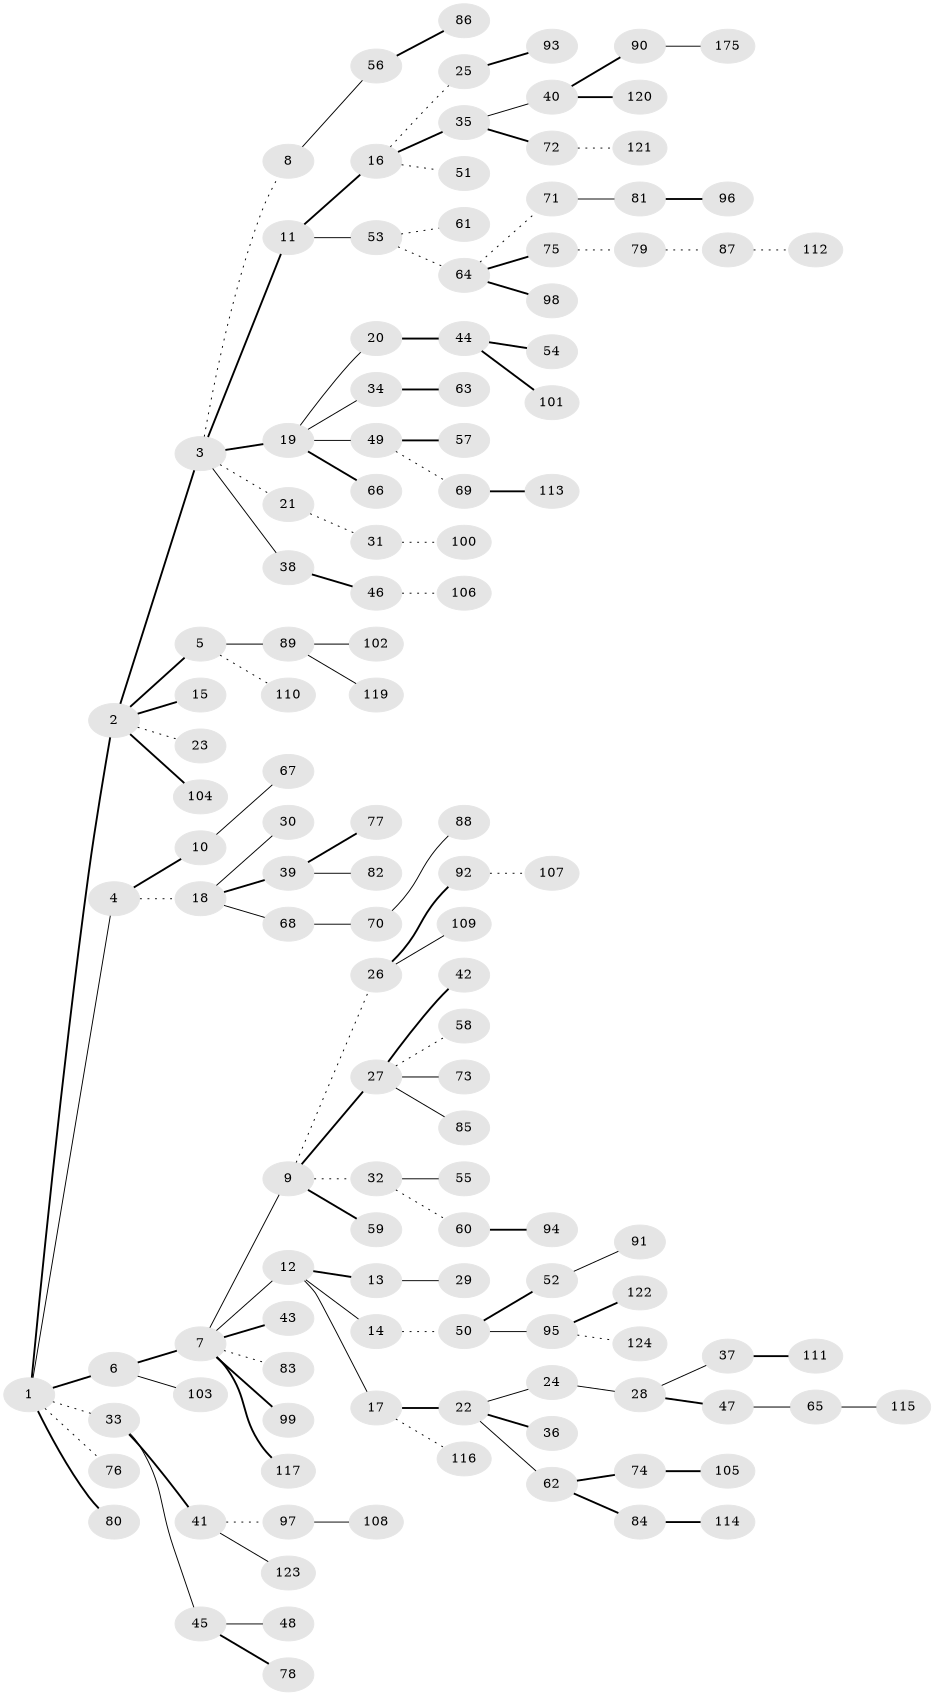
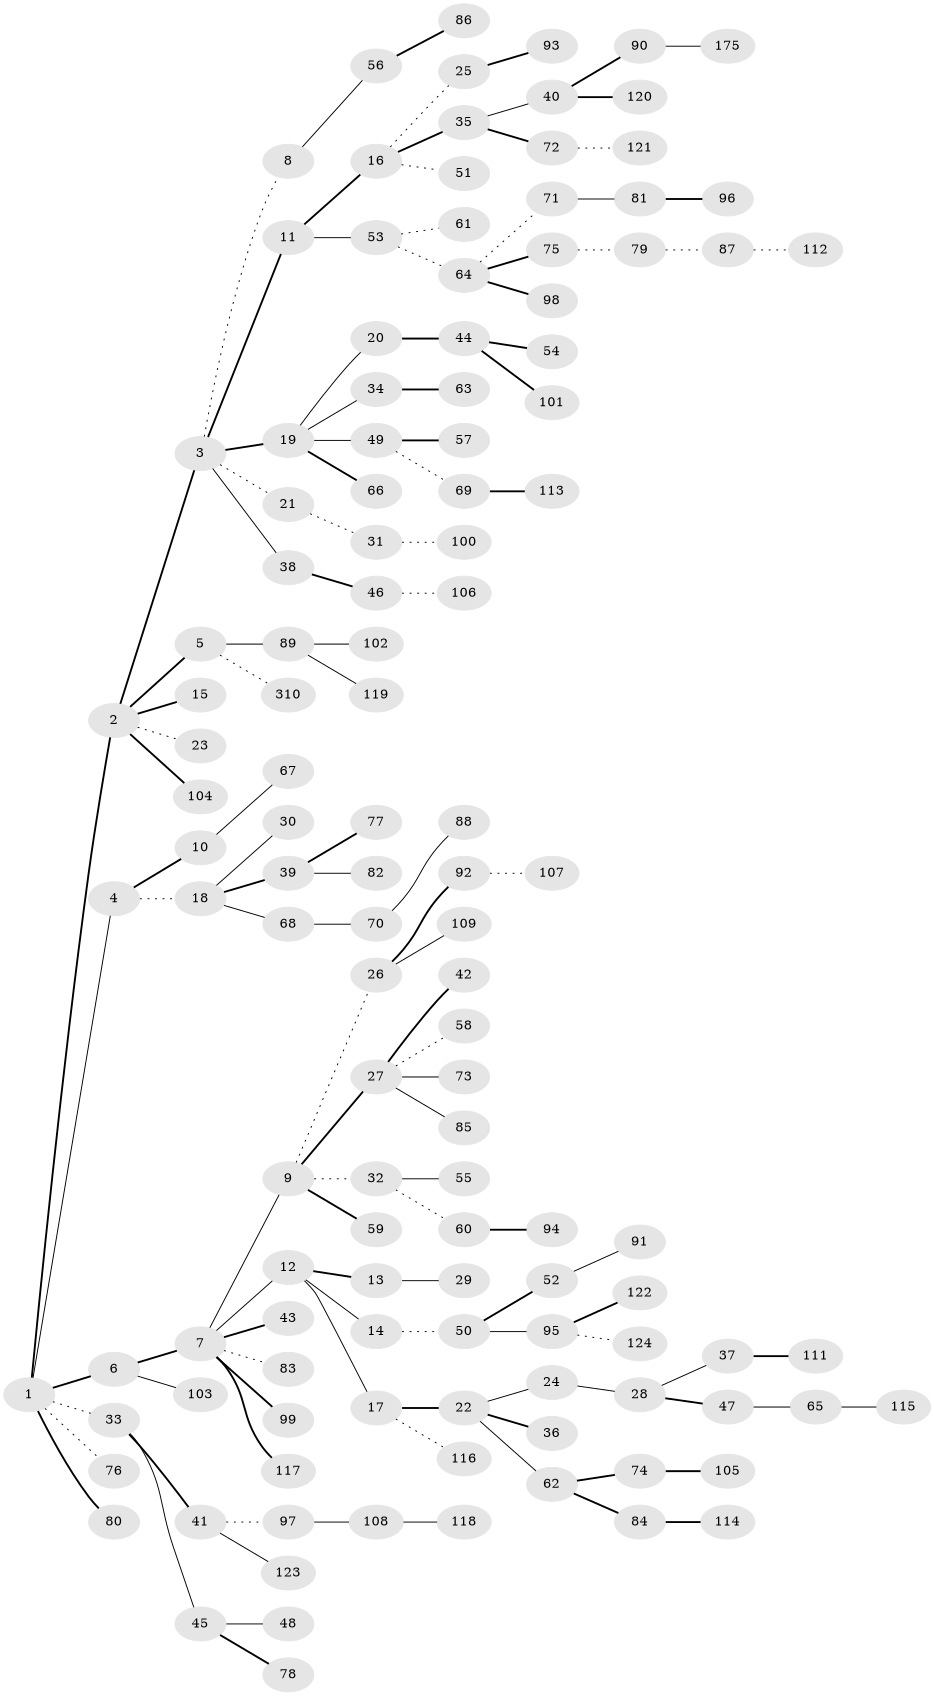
node "110": label "110" -> "310"
node "118": added
